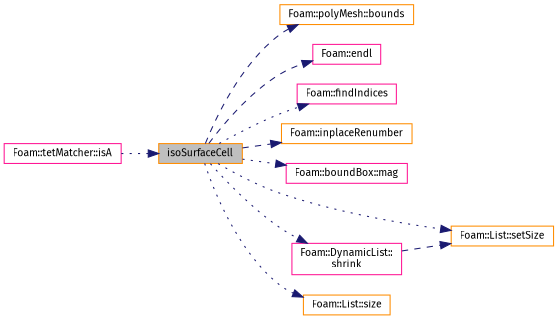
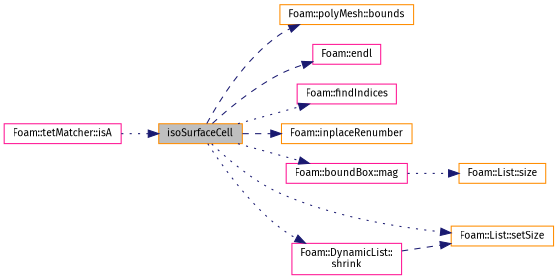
edge "isoSurfaceCell" -> "Foam::List::size": now "Foam::boundBox::mag" -> "Foam::List::size"
